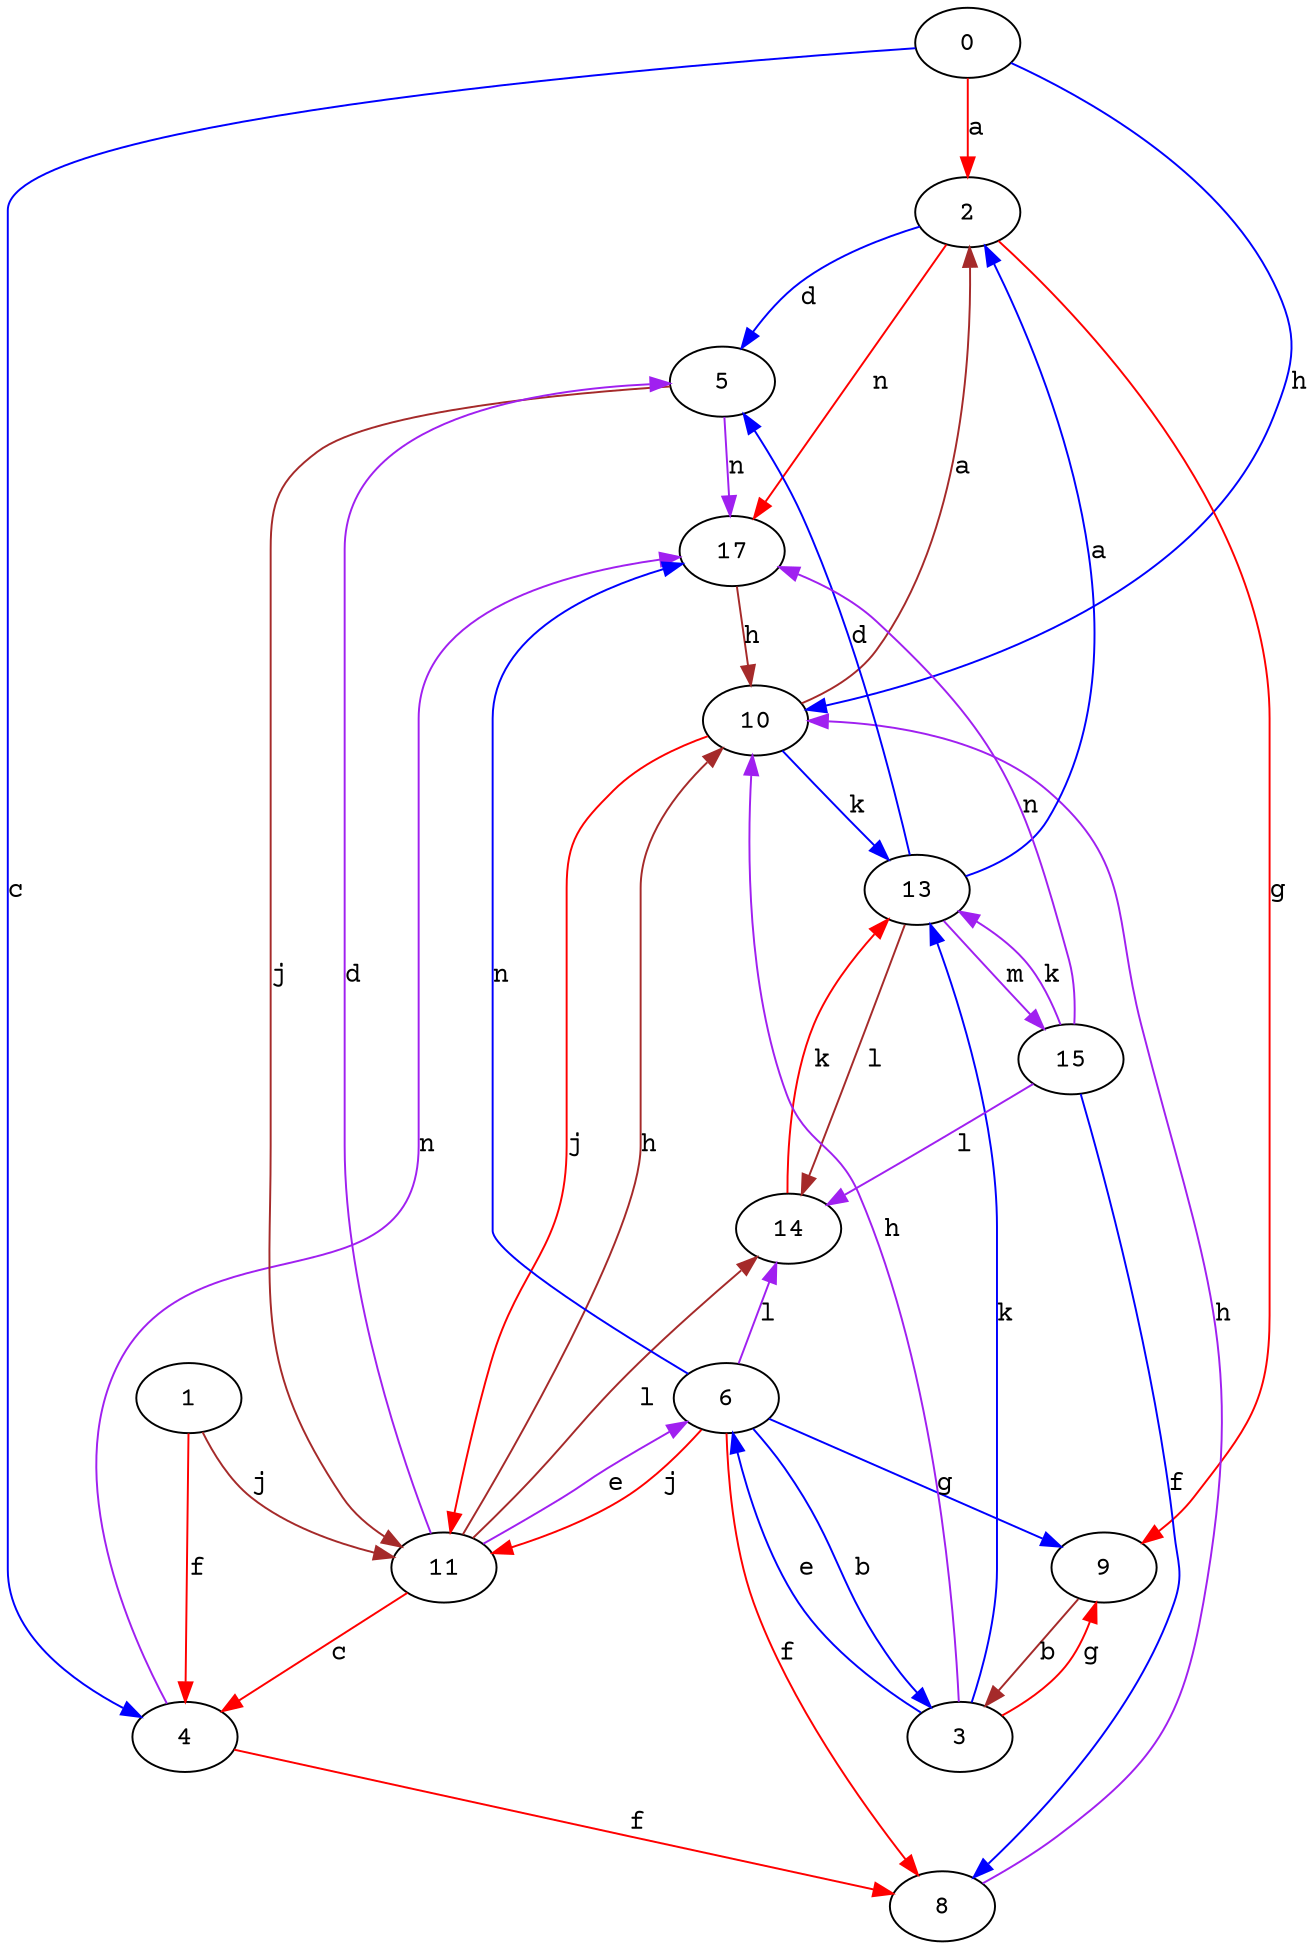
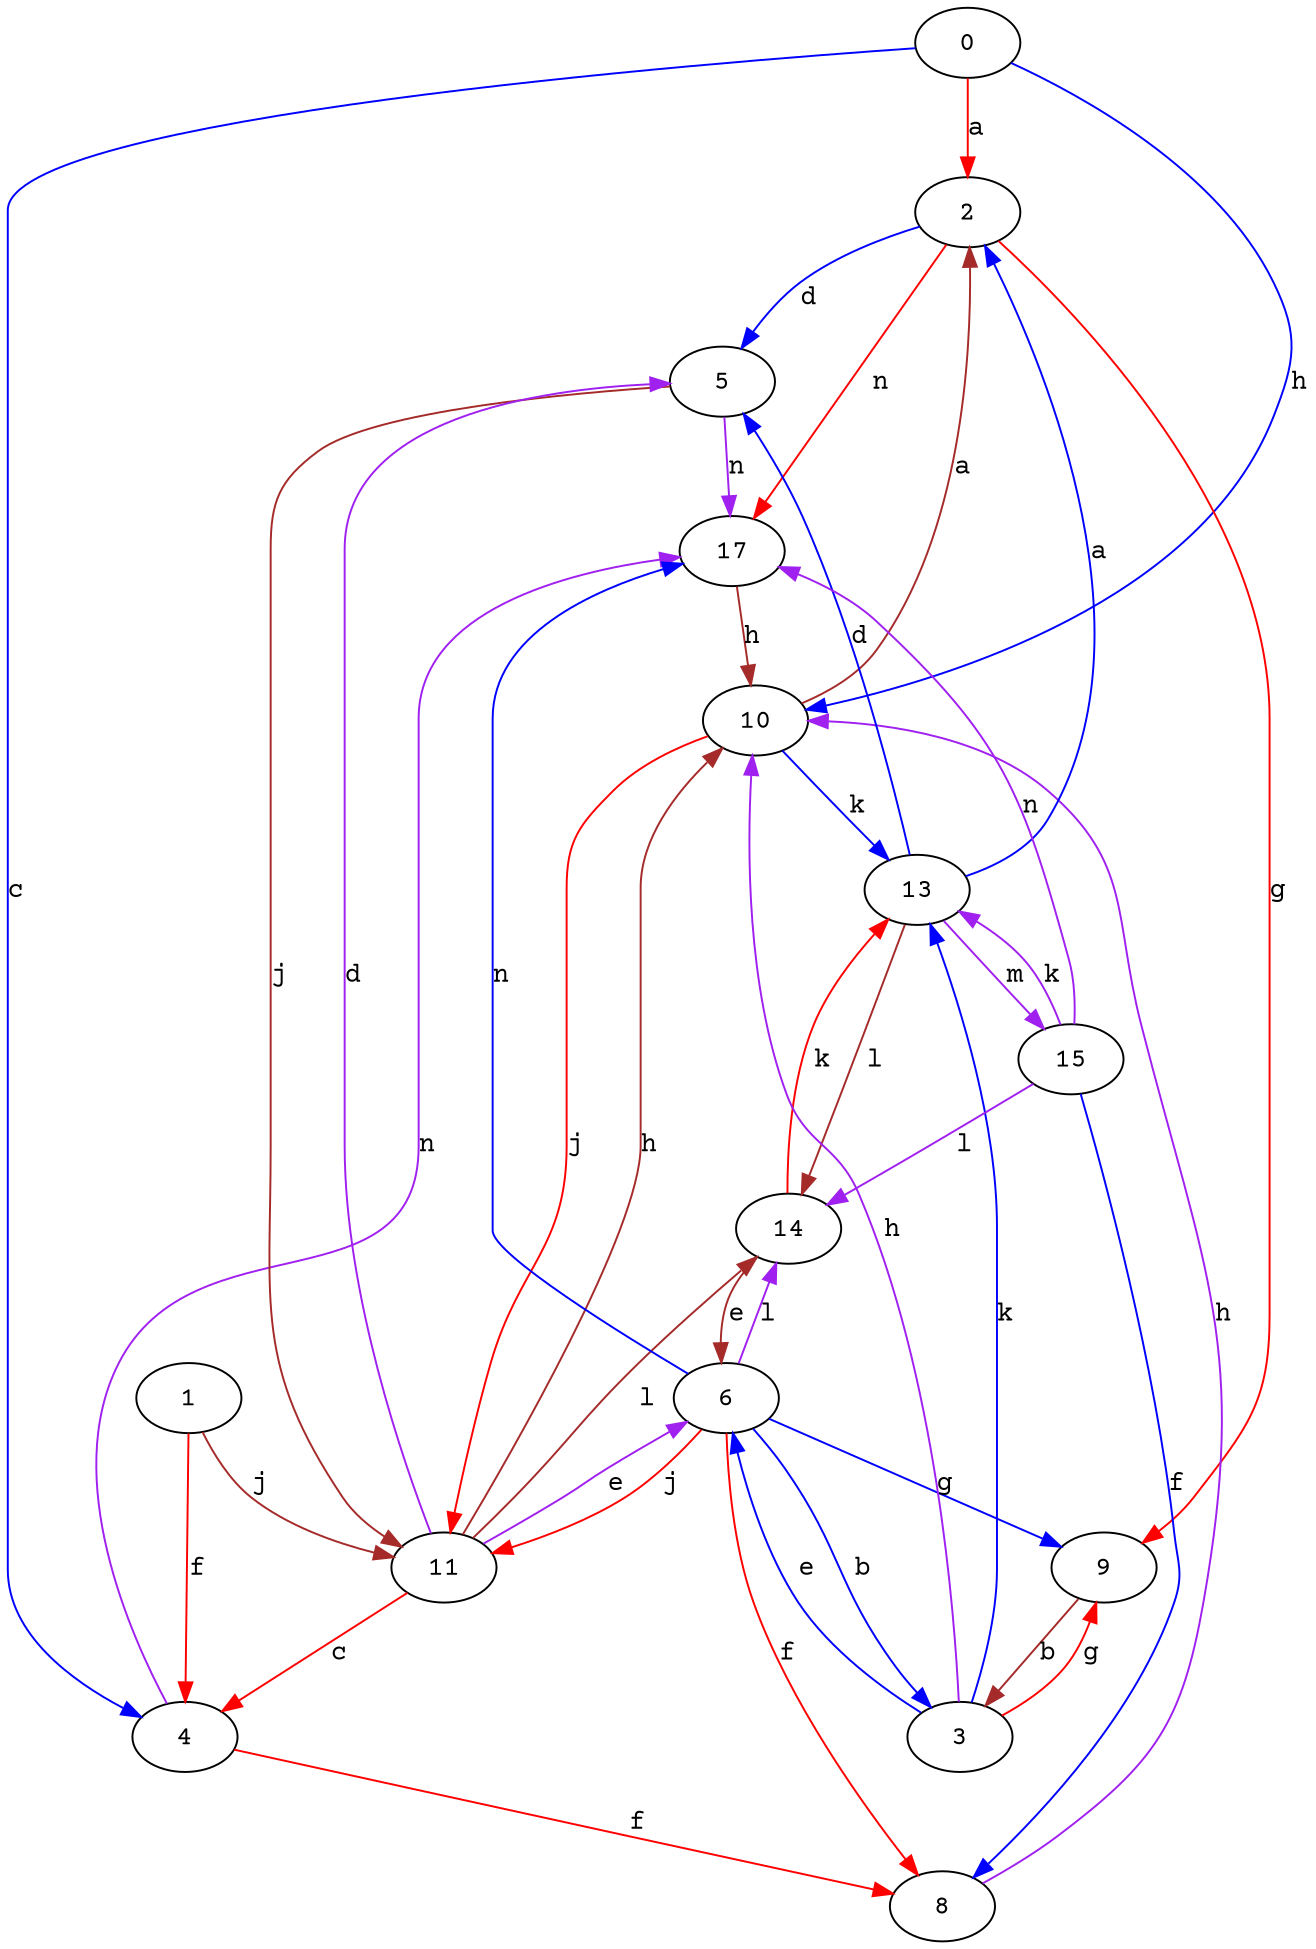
edge "14" -> "6": added, label "e"
